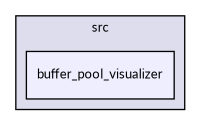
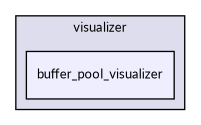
cluster "src": label "src" -> "visualizer"
